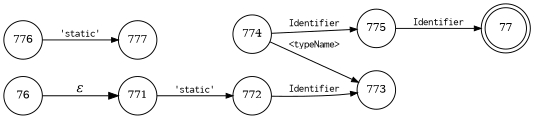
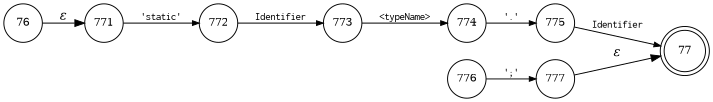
edge "774" -> "775": label "Identifier" -> "'.'"
edge "776" -> "777": label "'static'" -> "';'"
edge "774" -> "773": reversed
edge "777" -> "77": added, label "ε"
